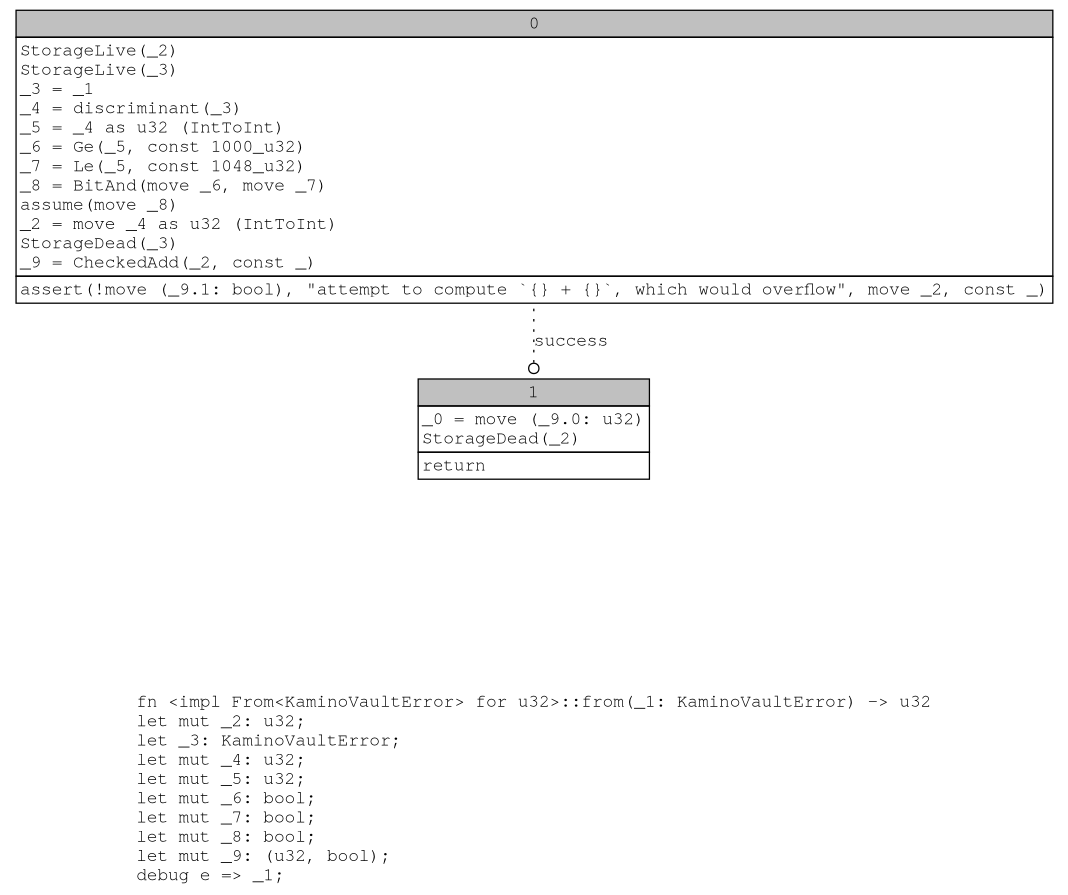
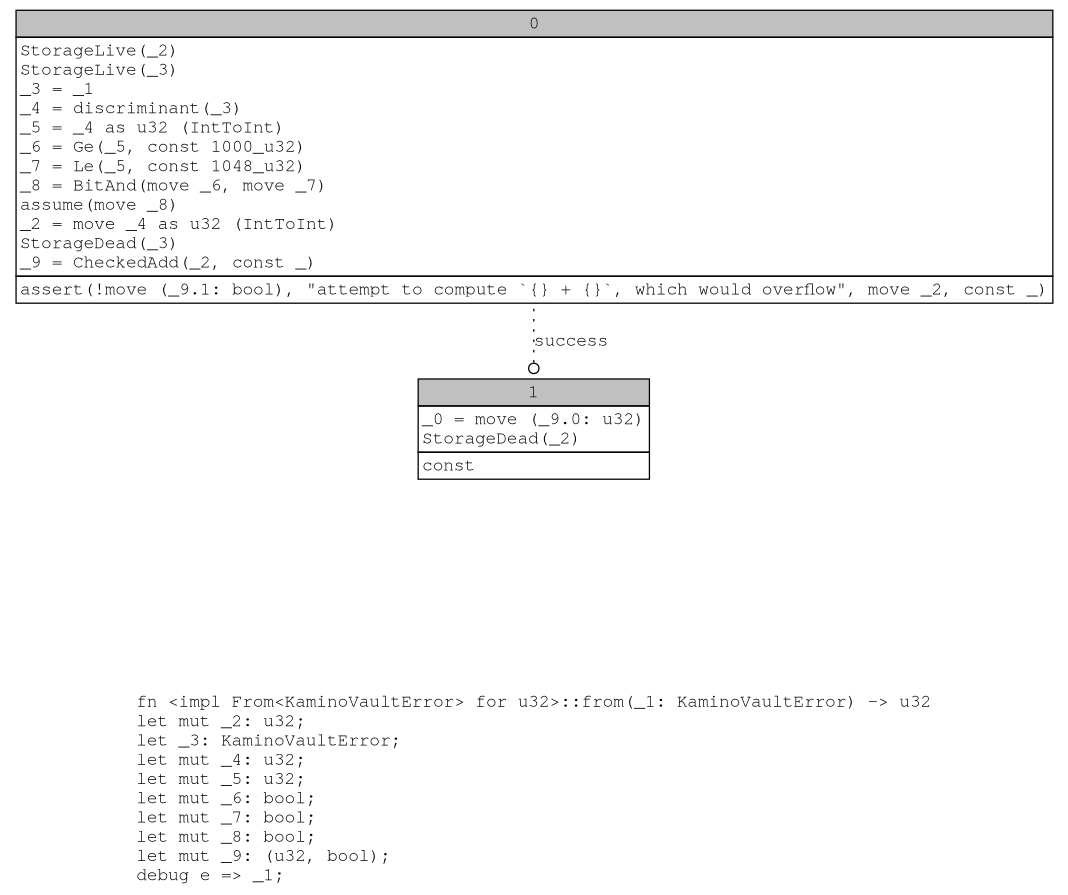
node "1": text "return" -> "const"
